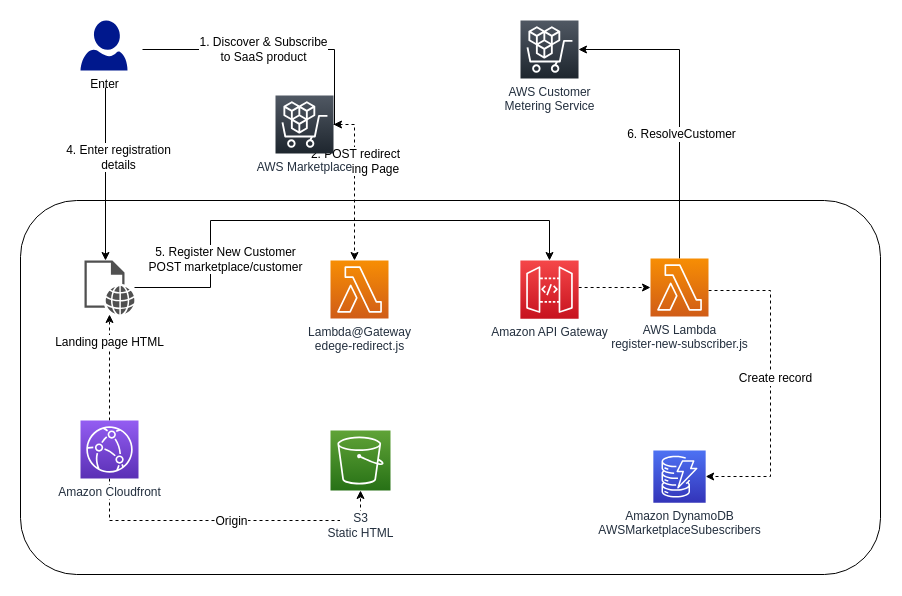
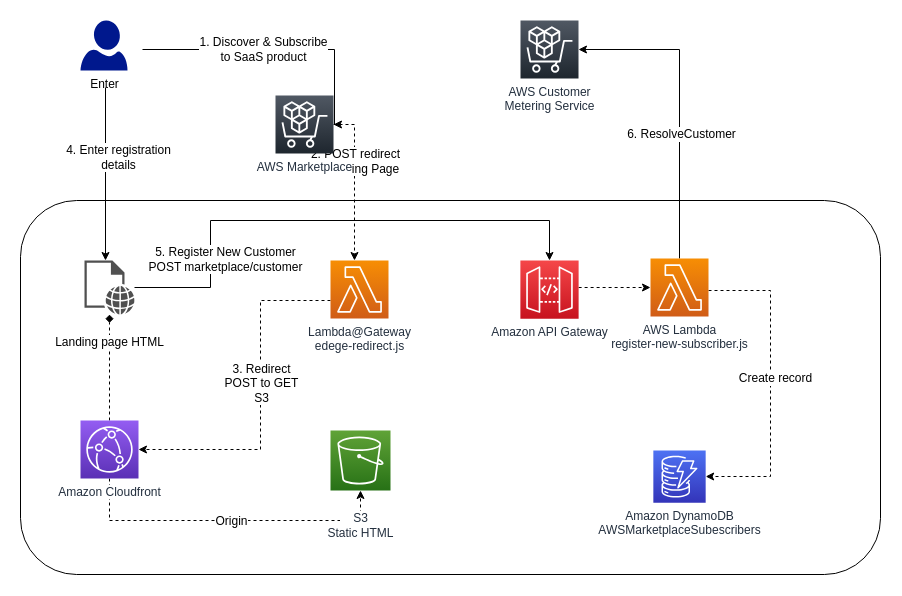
edge "Amazon Cloudfront" -> "Landing page HTML": arrowhead classic -> diamond
edge "Lambda@Gateway edege-redirect.js" -> "Amazon Cloudfront": added, label "3. Redirect POST to GET S3"
